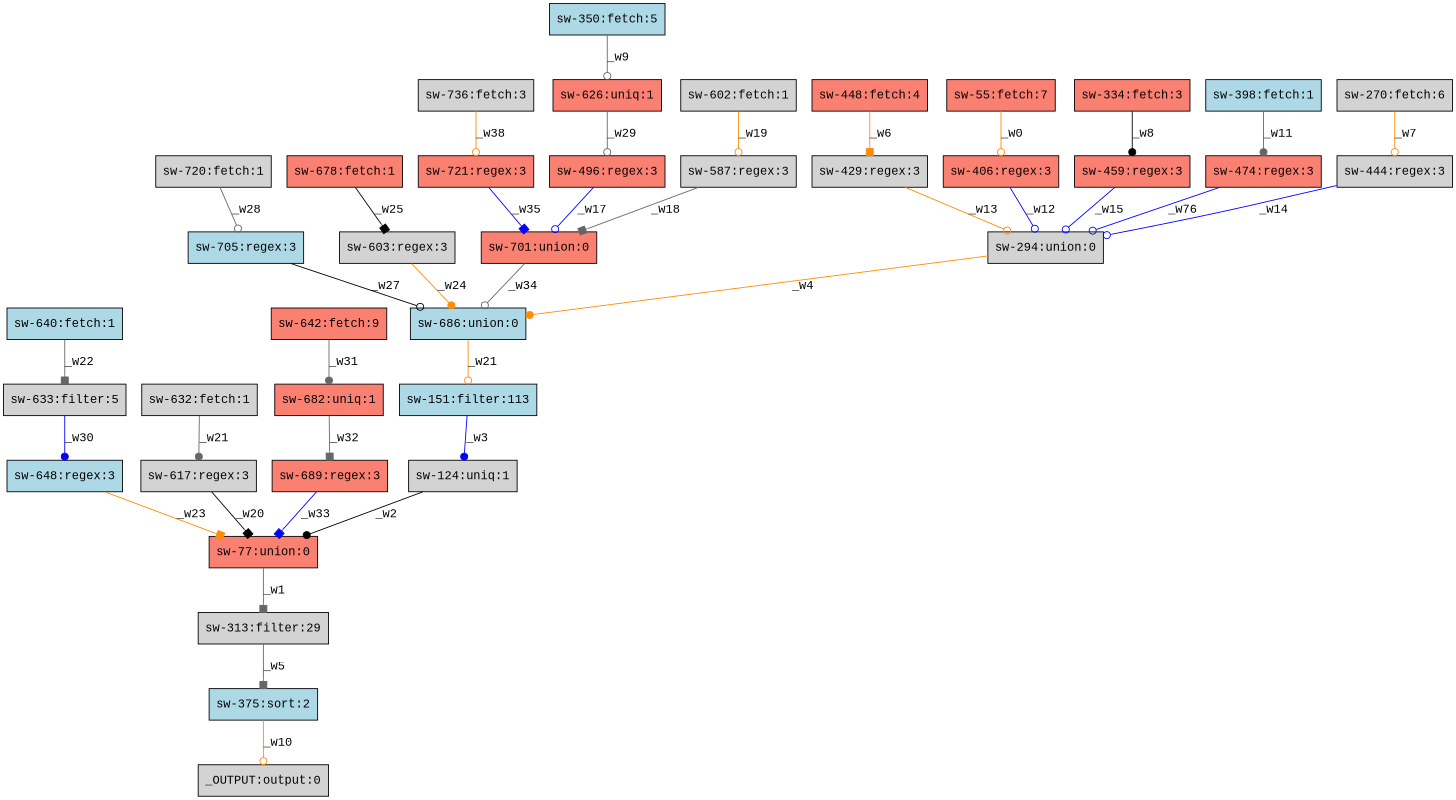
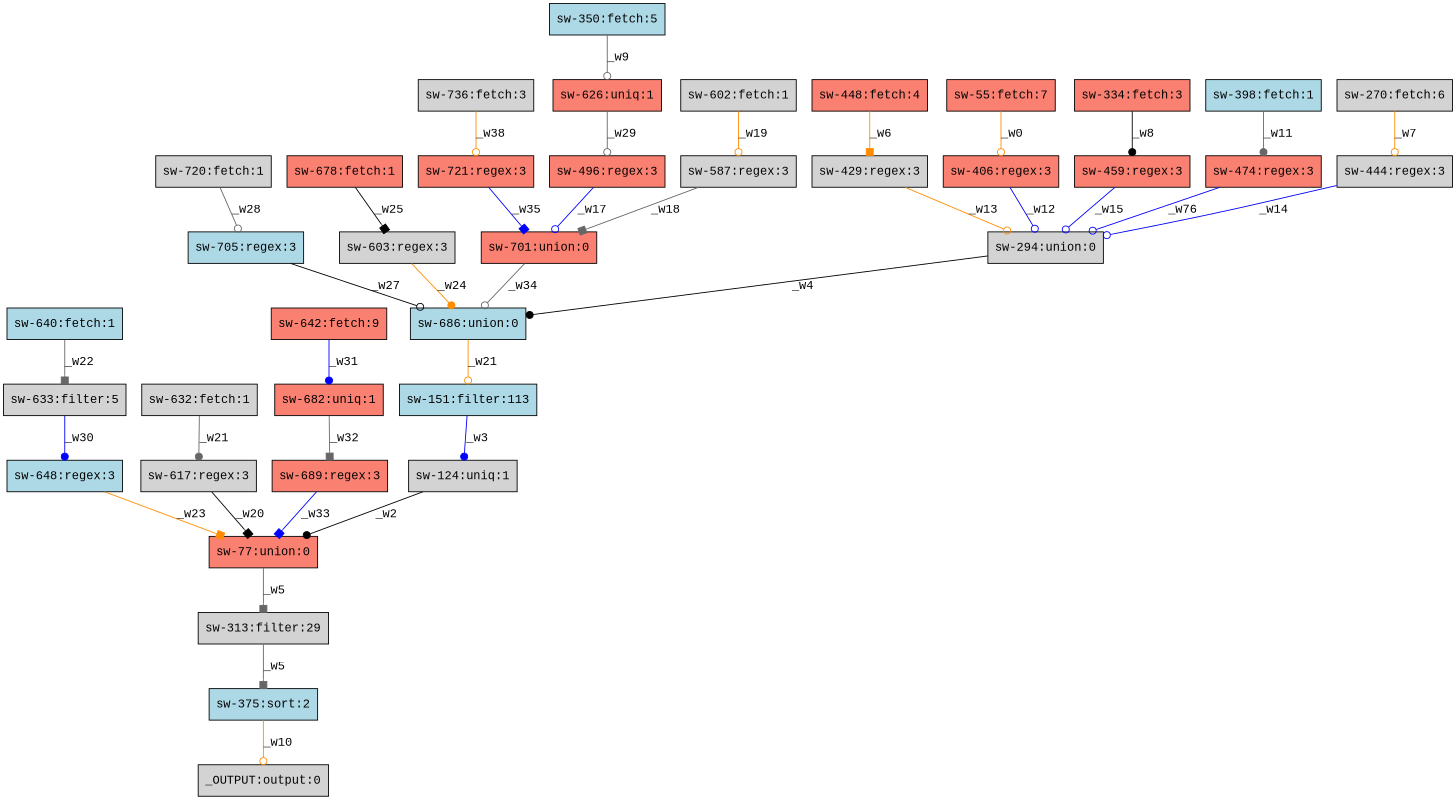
edge "sw-294:union:0" -> "sw-686:union:0": color darkorange -> black
edge "sw-642:fetch:9" -> "sw-682:uniq:1": color gray40 -> blue
edge "sw-77:union:0" -> "sw-313:filter:29": label "_w1" -> "_w5"
